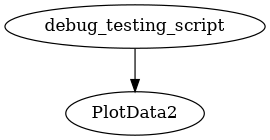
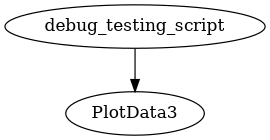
node "PlotData2": label "PlotData2" -> "PlotData3"
